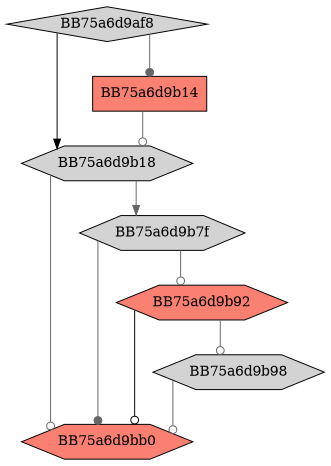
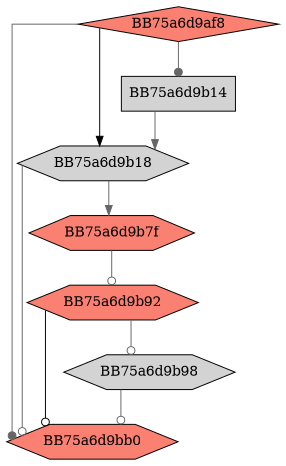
node "BB75a6d9af8": fillcolor lightgrey -> salmon
node "BB75a6d9b14": fillcolor salmon -> lightgrey
edge "BB75a6d9b14" -> "BB75a6d9b18": arrowhead odot -> normal
node "BB75a6d9b7f": fillcolor lightgrey -> salmon
edge "BB75a6d9b7f" -> "BB75a6d9bb0": now "BB75a6d9af8" -> "BB75a6d9bb0"
